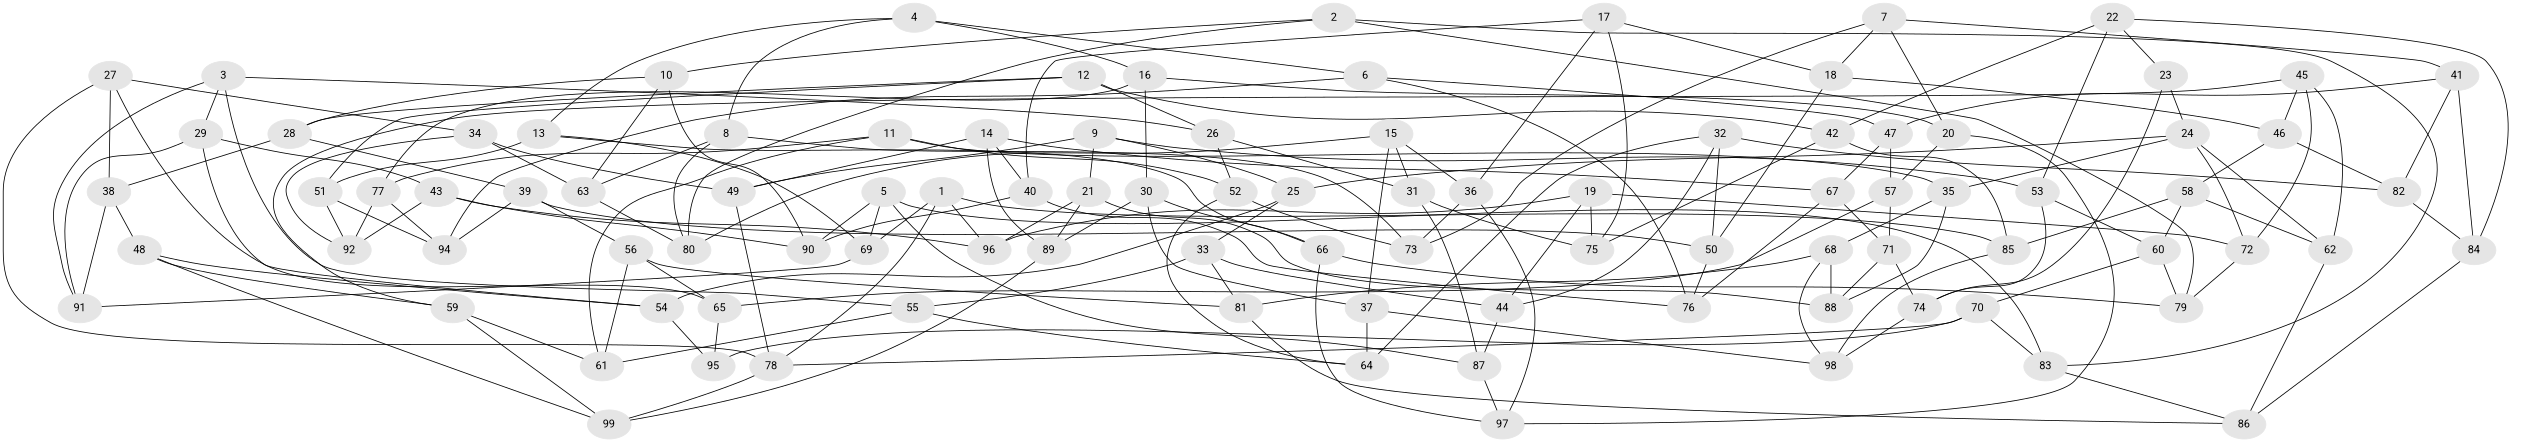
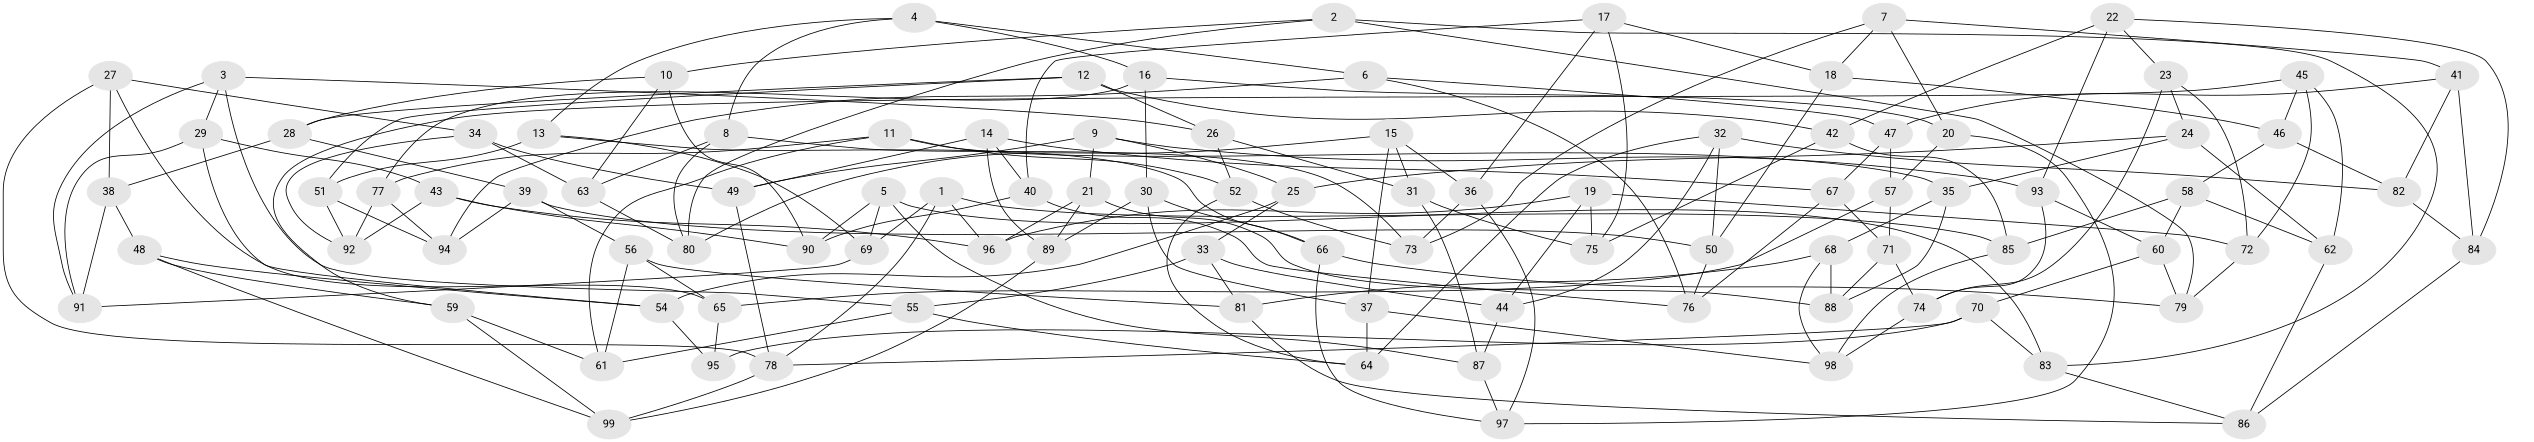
edge "24" -- "72": now "23" -- "72"
node "53": label "53" -> "93"
